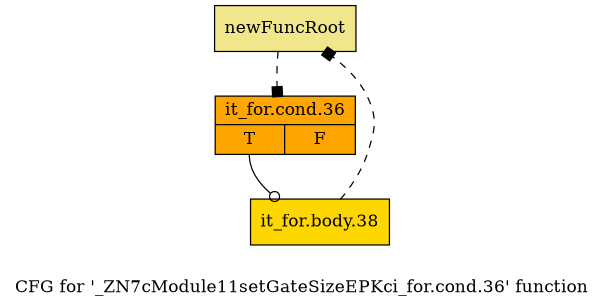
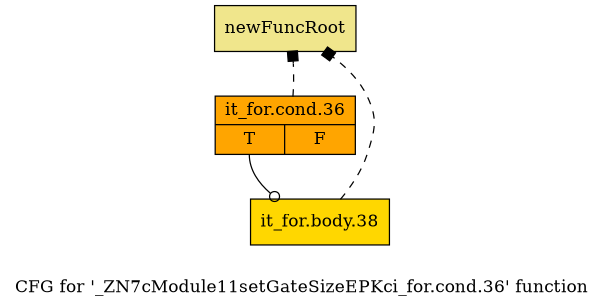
edge "newFuncRoot" -> "it_for.cond.36": reversed
